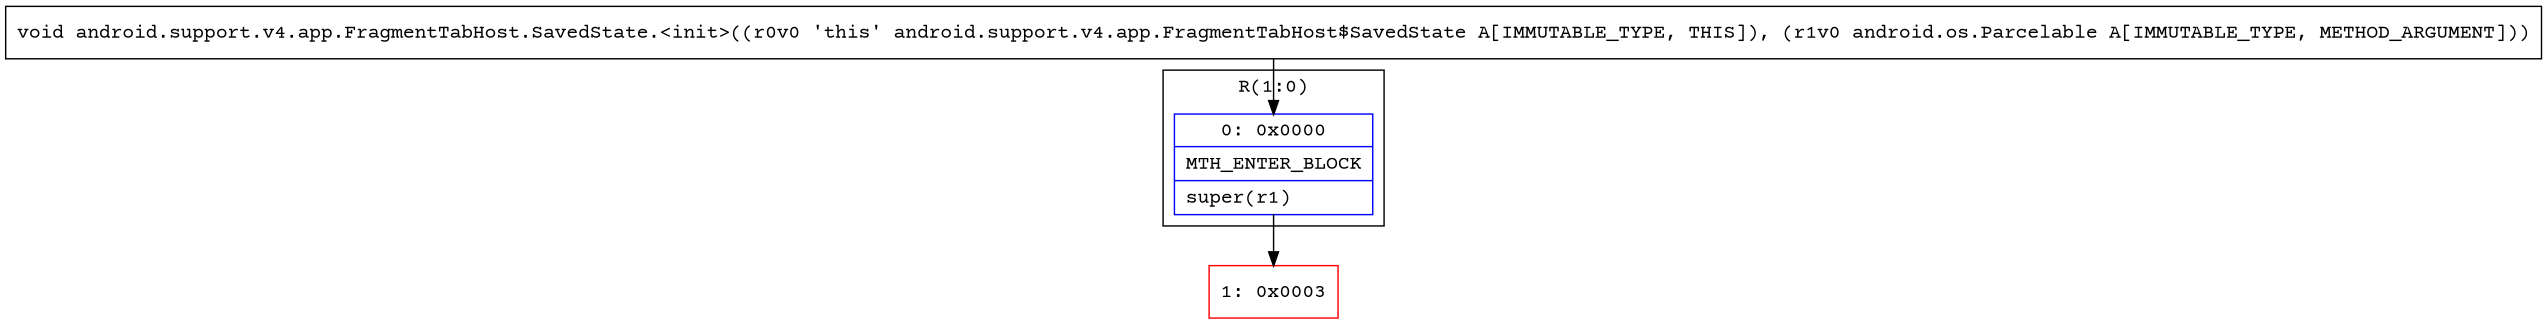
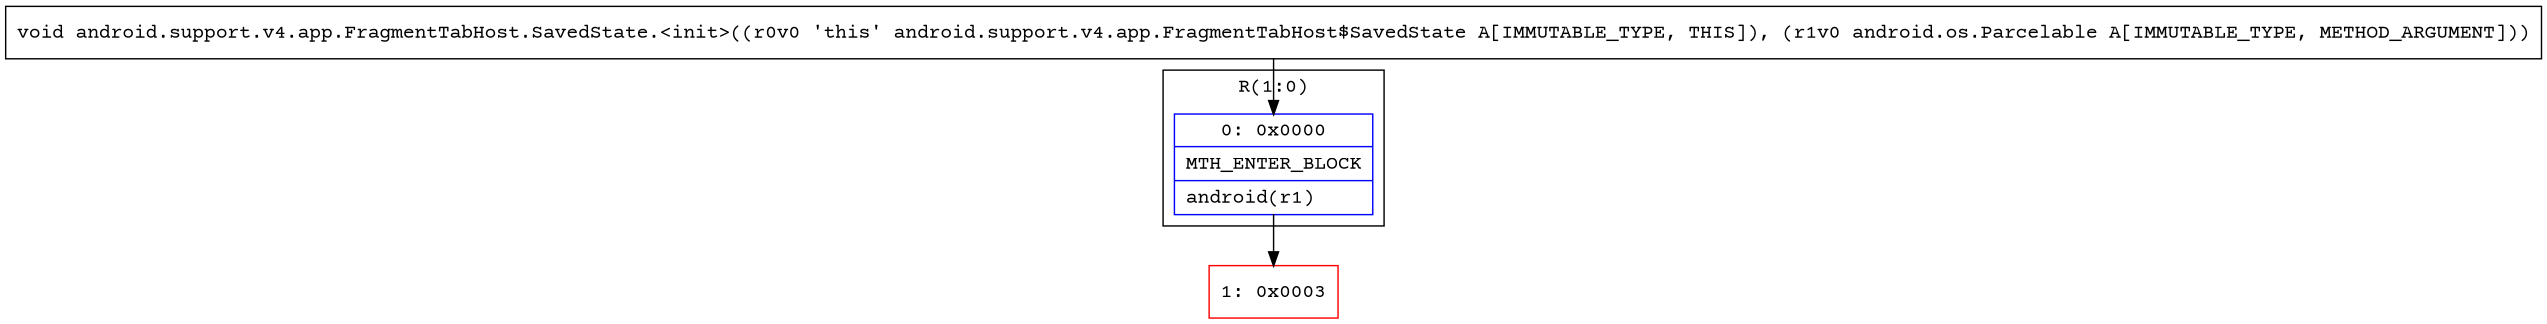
node "0: 0x0000": text "super(r1)" -> "android(r1)"
